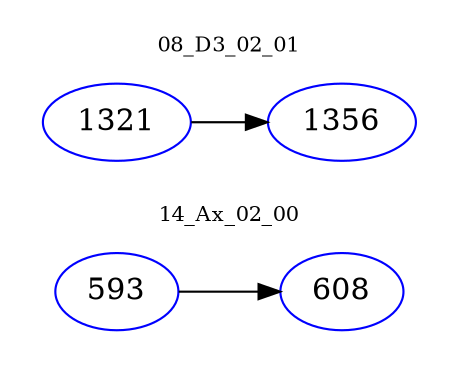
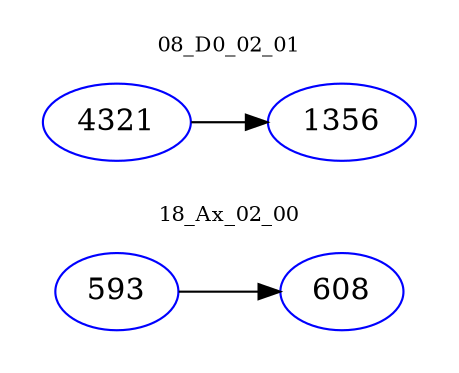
cluster "08_D3_02_01": label "08_D3_02_01" -> "08_D0_02_01"
node "1321": label "1321" -> "4321"
cluster "14_Ax_02_00": label "14_Ax_02_00" -> "18_Ax_02_00"
